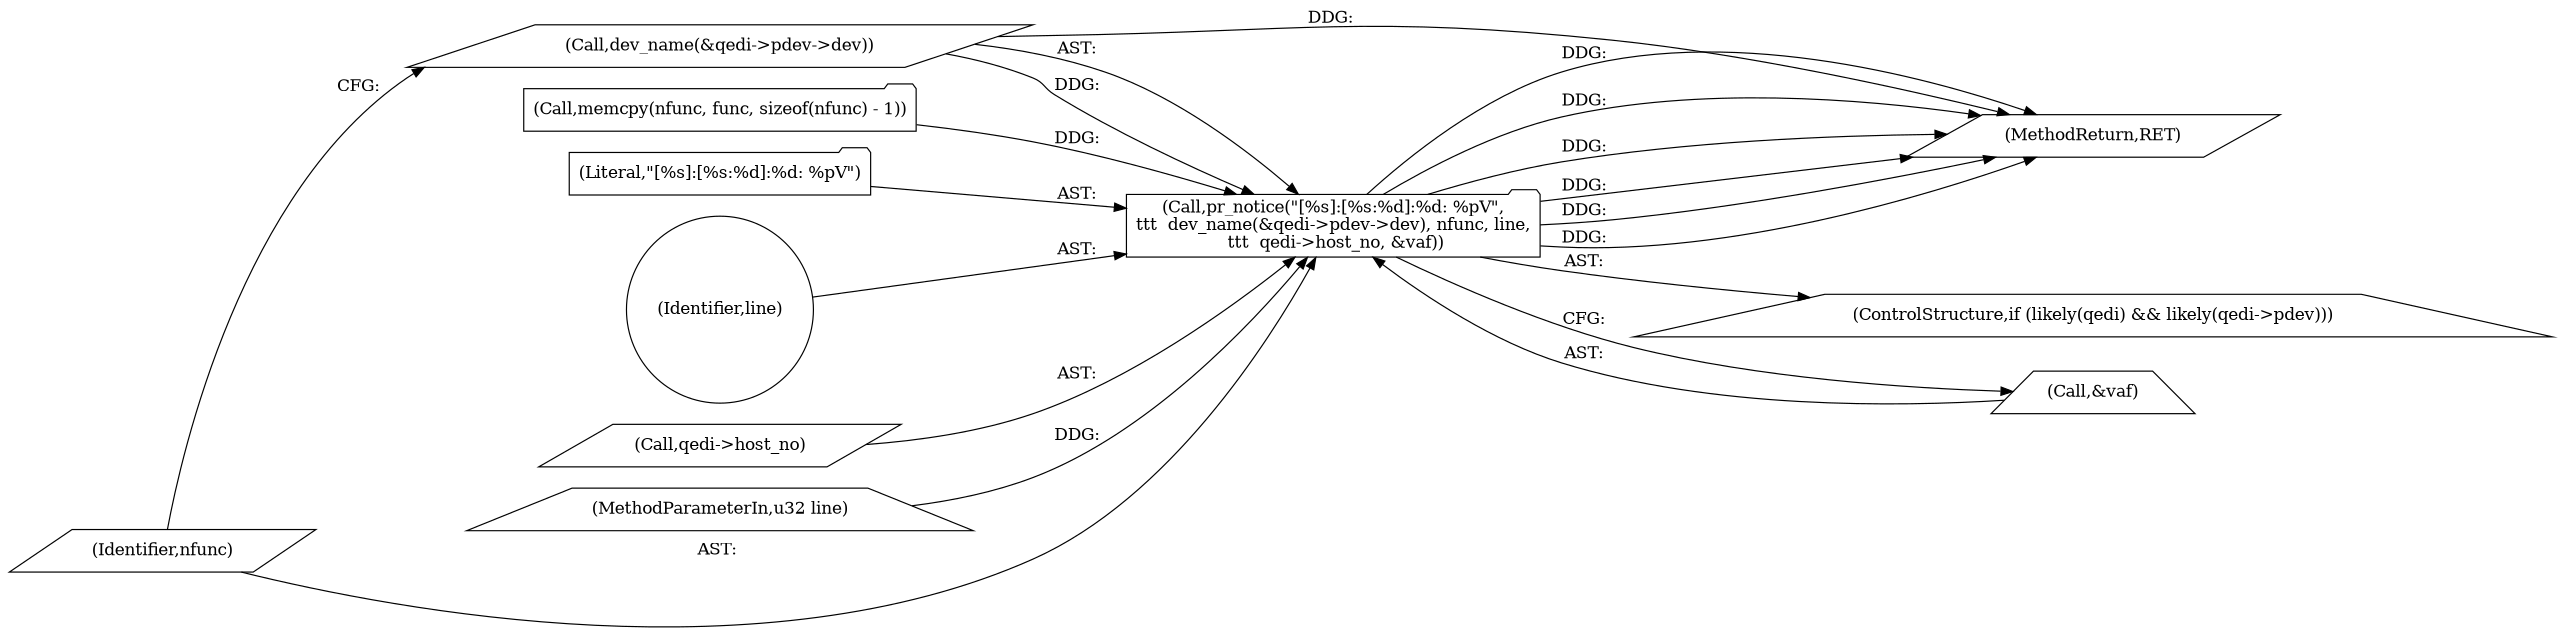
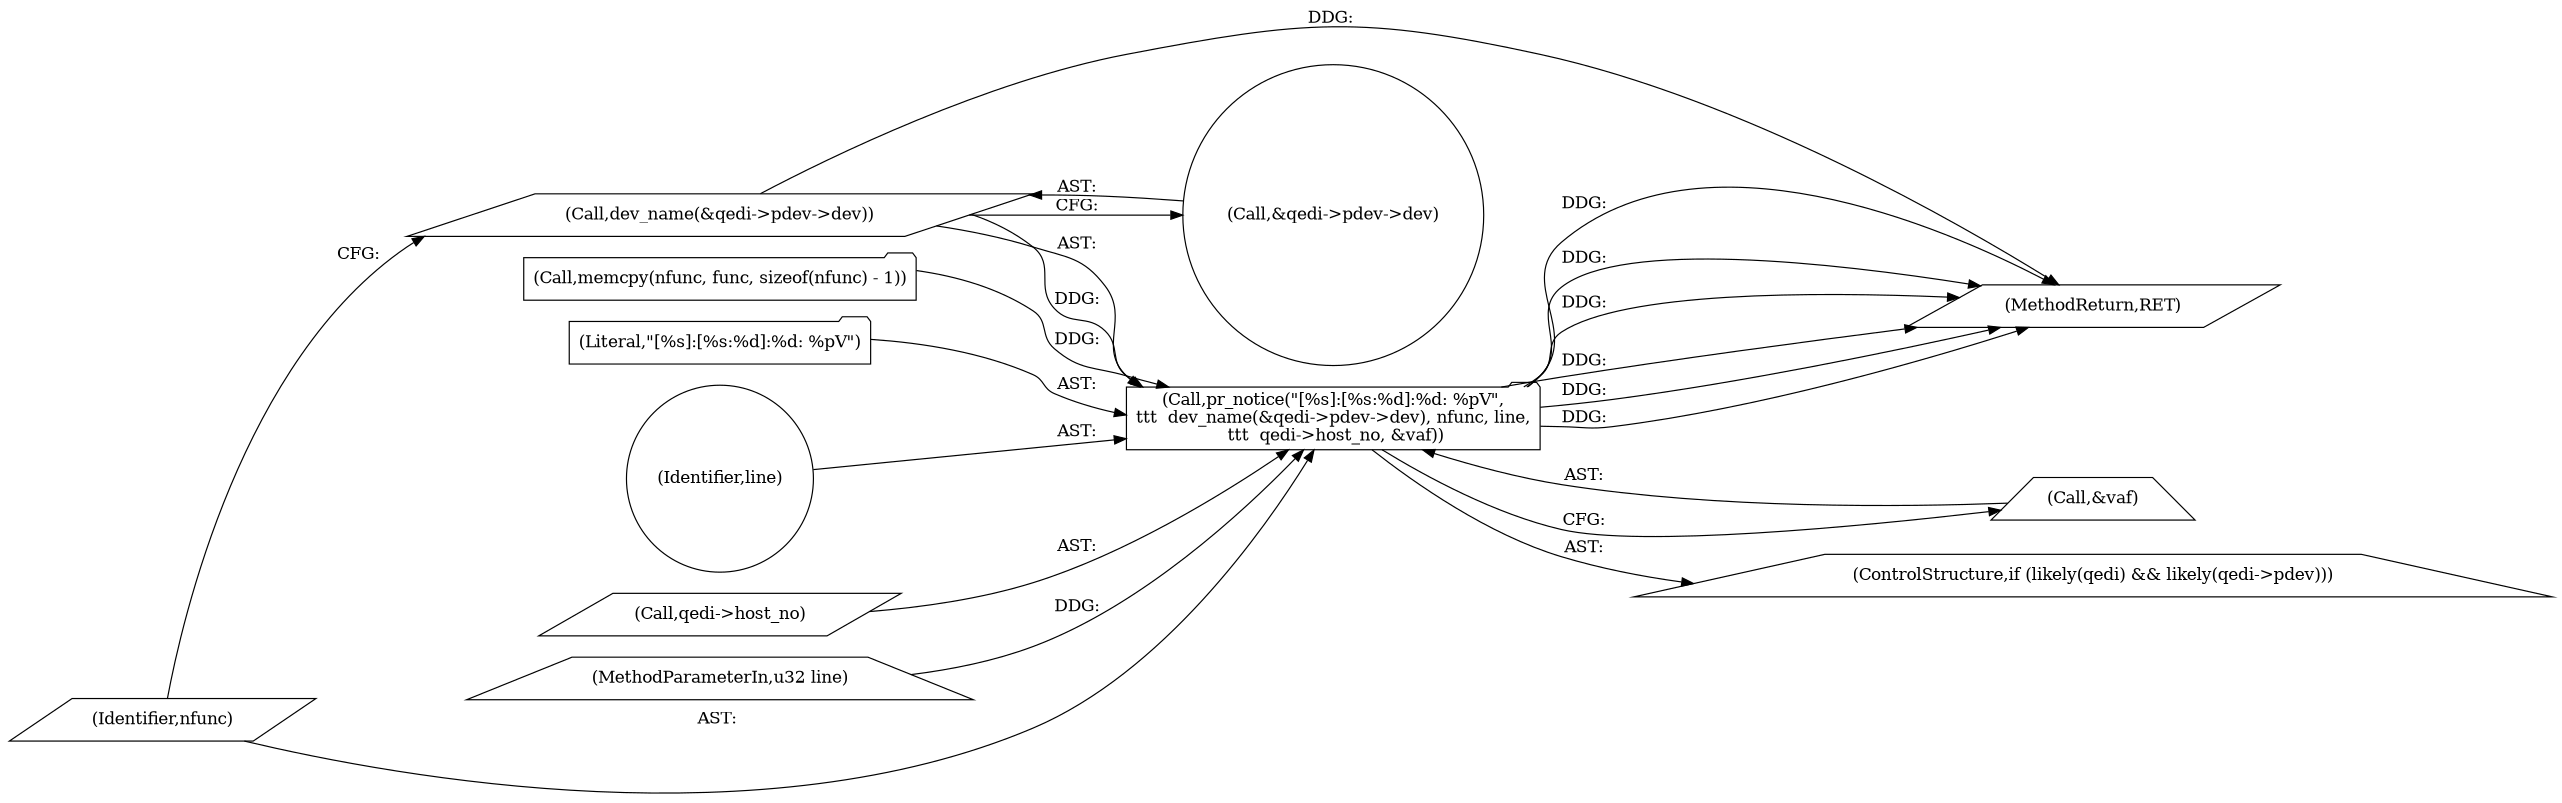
node "(Call,&qedi->pdev->dev)": added
